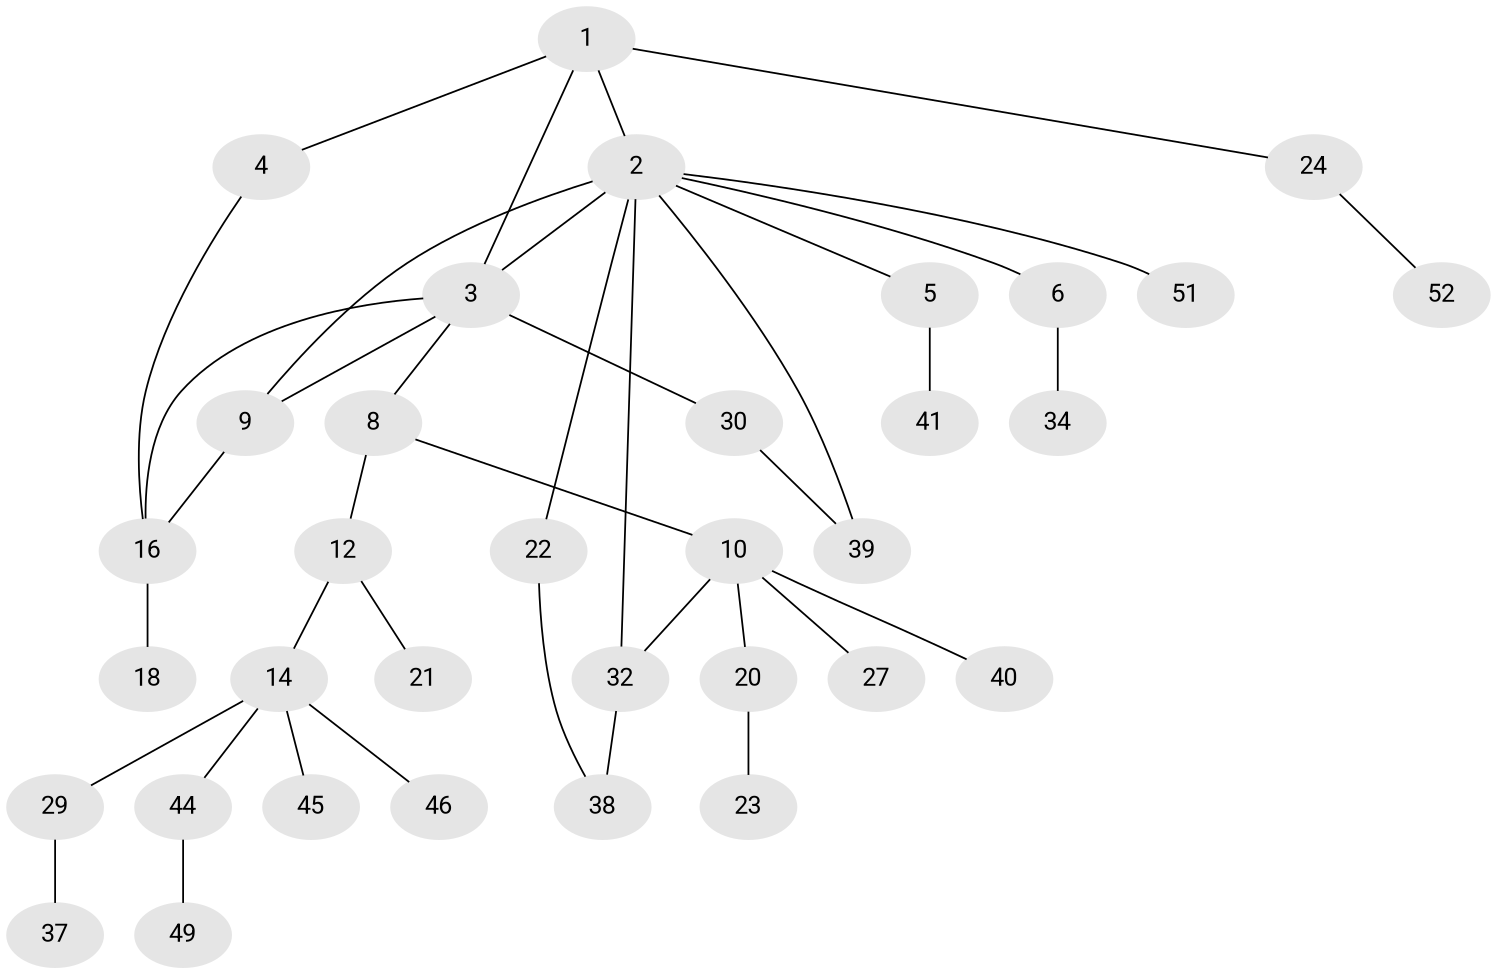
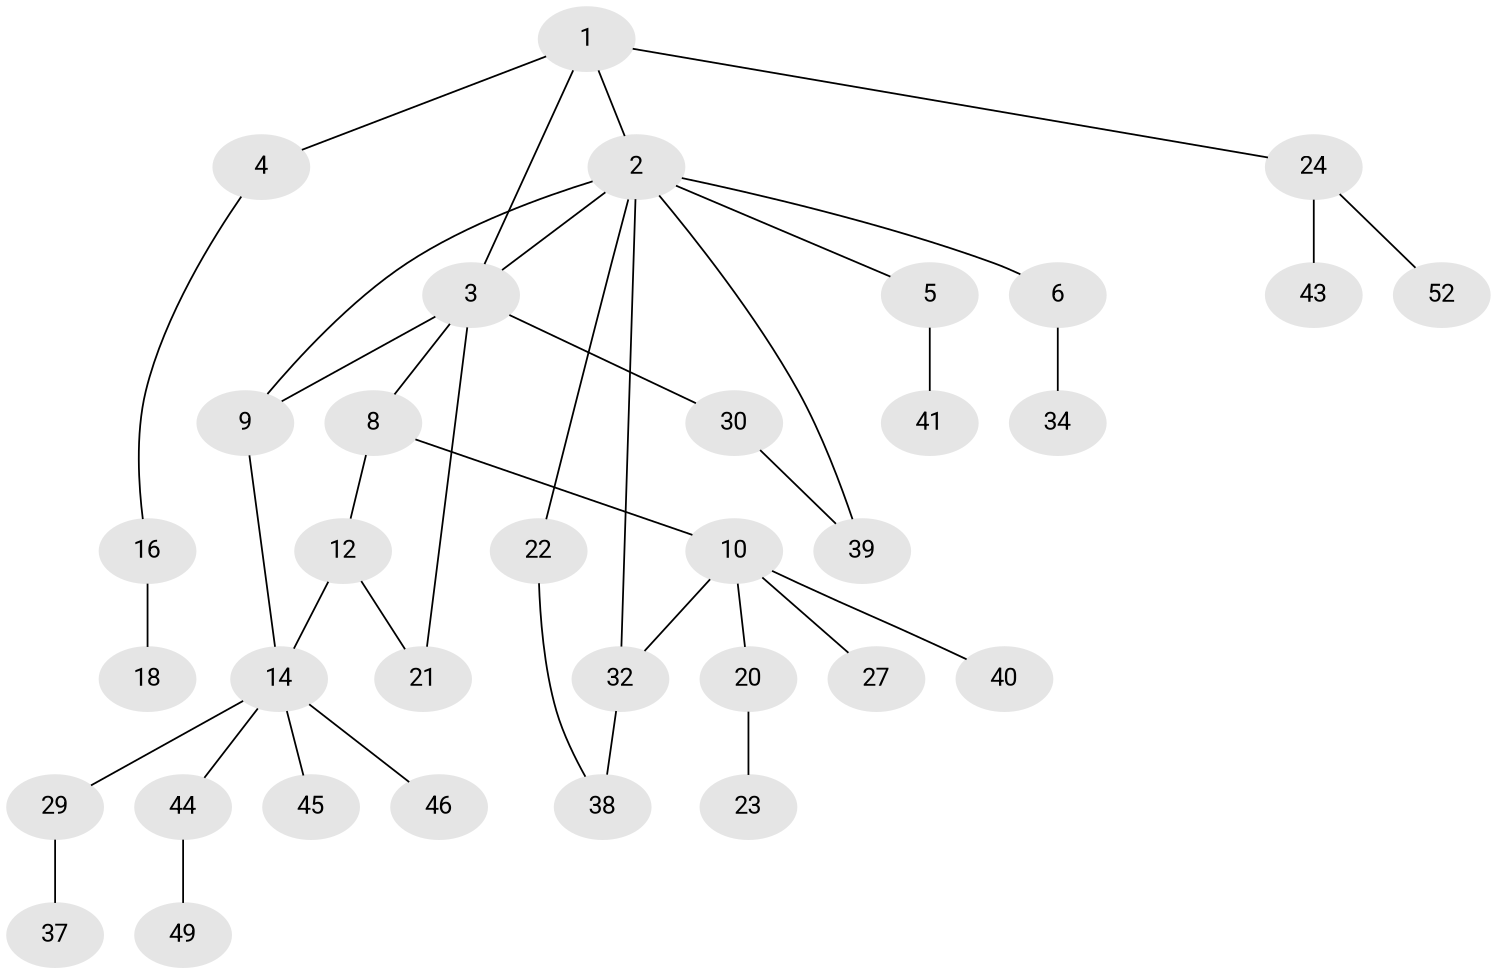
node "51": removed
node "43": added
edge "3" -- "16": now "3" -- "21"
edge "9" -- "16": now "9" -- "14"
